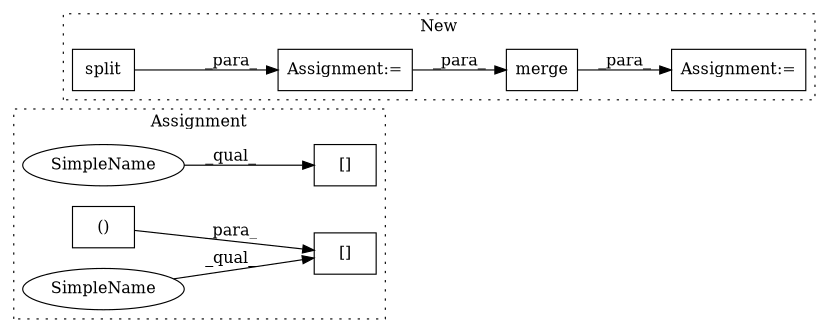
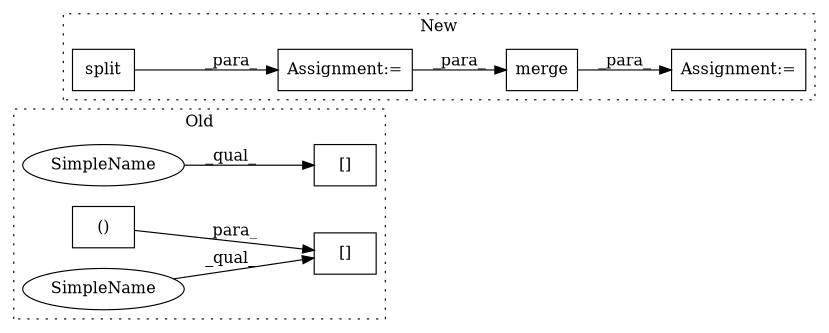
cluster "Assignment": label "Assignment" -> "Old"
